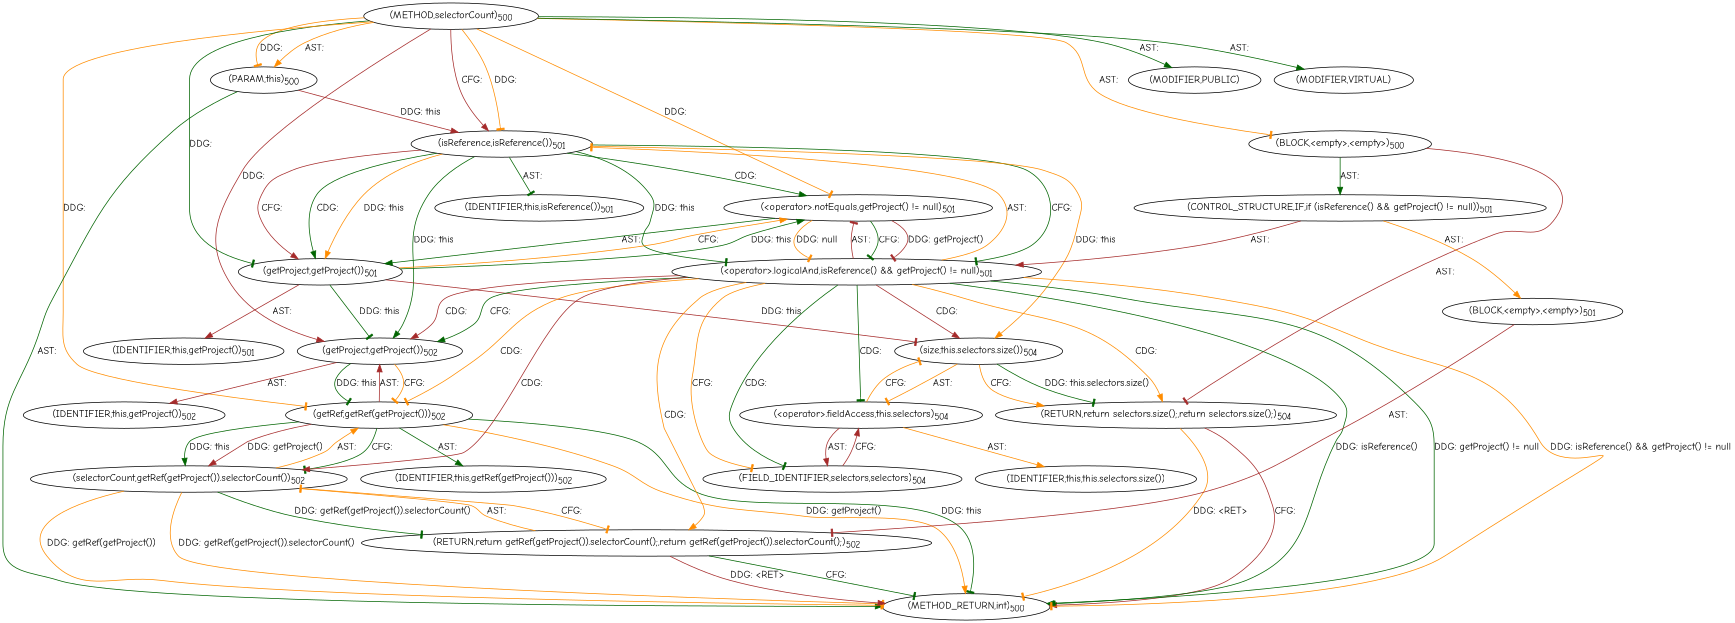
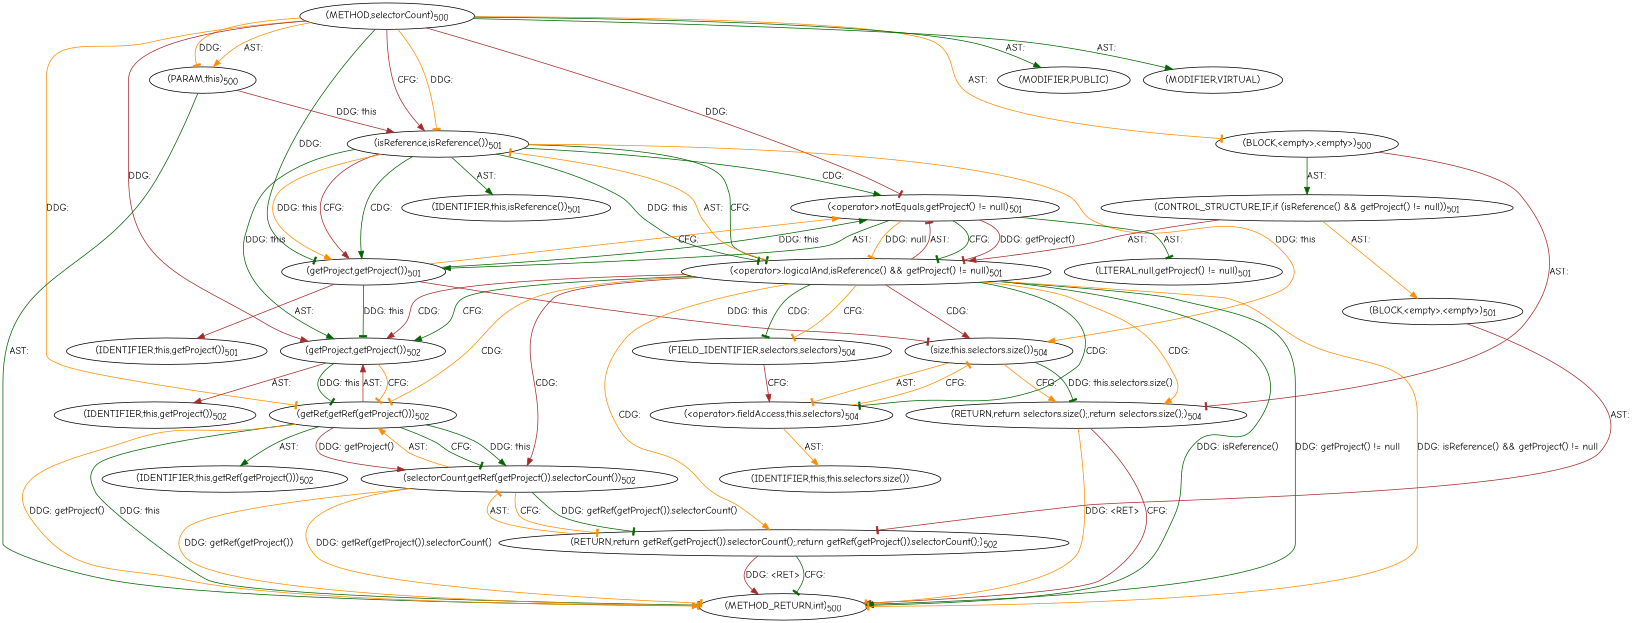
edge "(METHOD,selectorCount)" -> "(<operator>.notEquals,getProject() != null)": color darkorange -> brown
edge "(isReference,isReference())" -> "(IDENTIFIER,this,isReference())": arrowhead tee -> normal
node "(LITERAL,null,getProject() != null)": added
edge "(<operator>.fieldAccess,this.selectors)" -> "(FIELD_IDENTIFIER,selectors,selectors)": removed, label "AST:"
